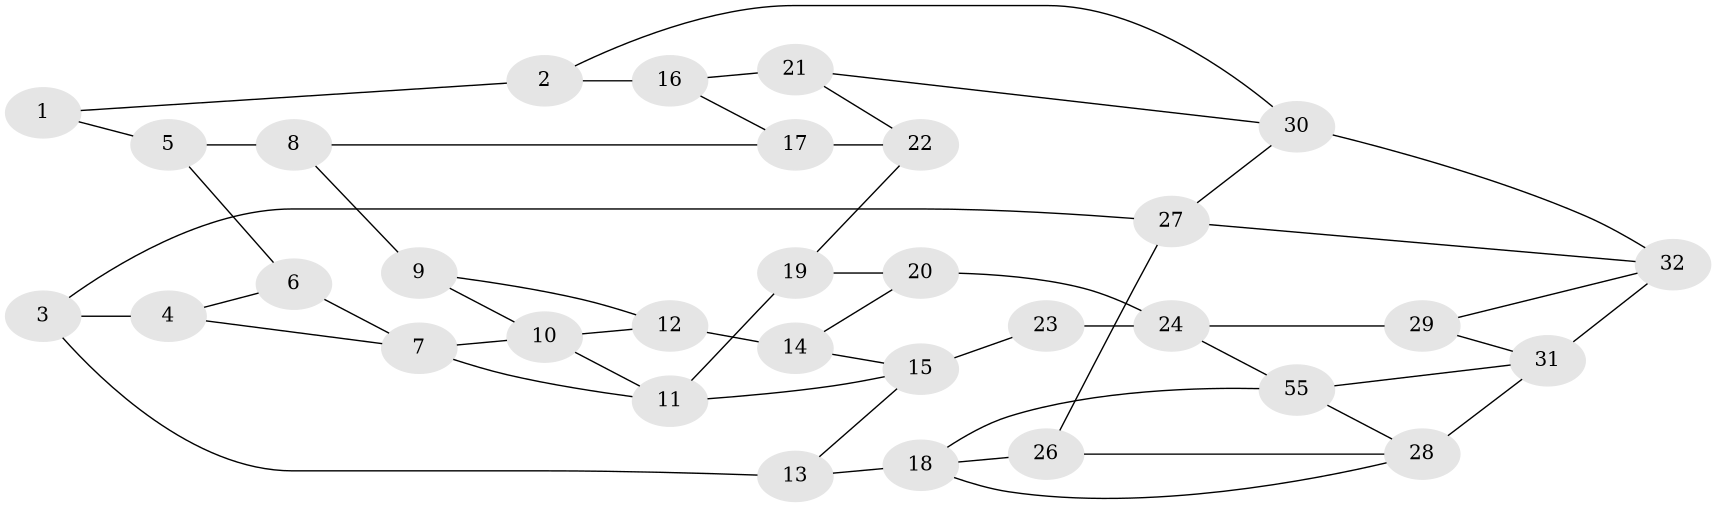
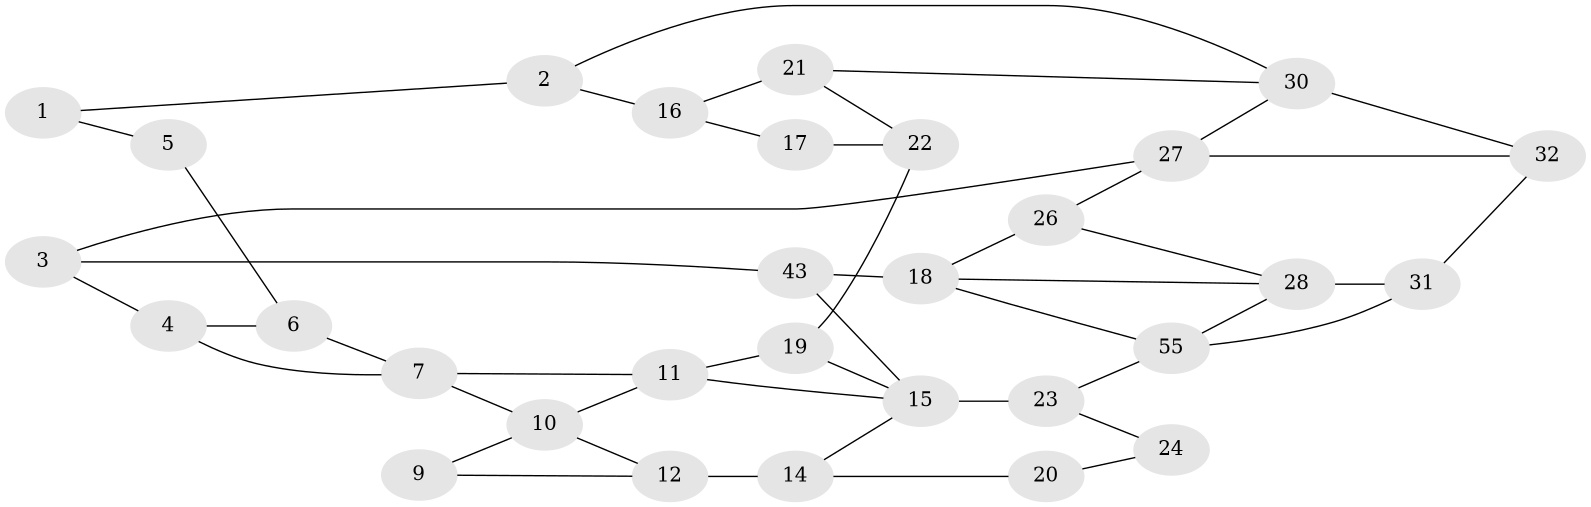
node "8": removed
edge "19" -- "20": now "19" -- "15"
node "29": removed
edge "24" -- "55": now "23" -- "55"
node "13": label "13" -> "43"
